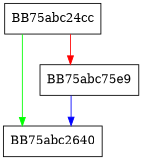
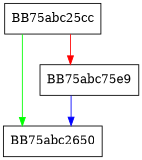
node "BB75abc24cc": label "BB75abc24cc" -> "BB75abc25cc"
node "BB75abc2640": label "BB75abc2640" -> "BB75abc2650"
